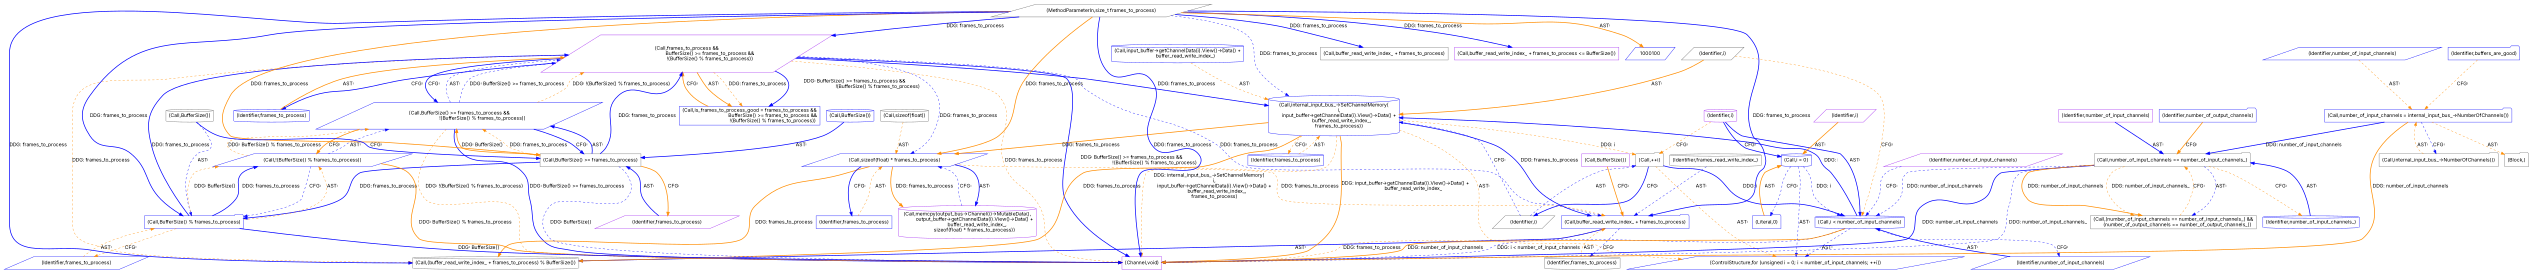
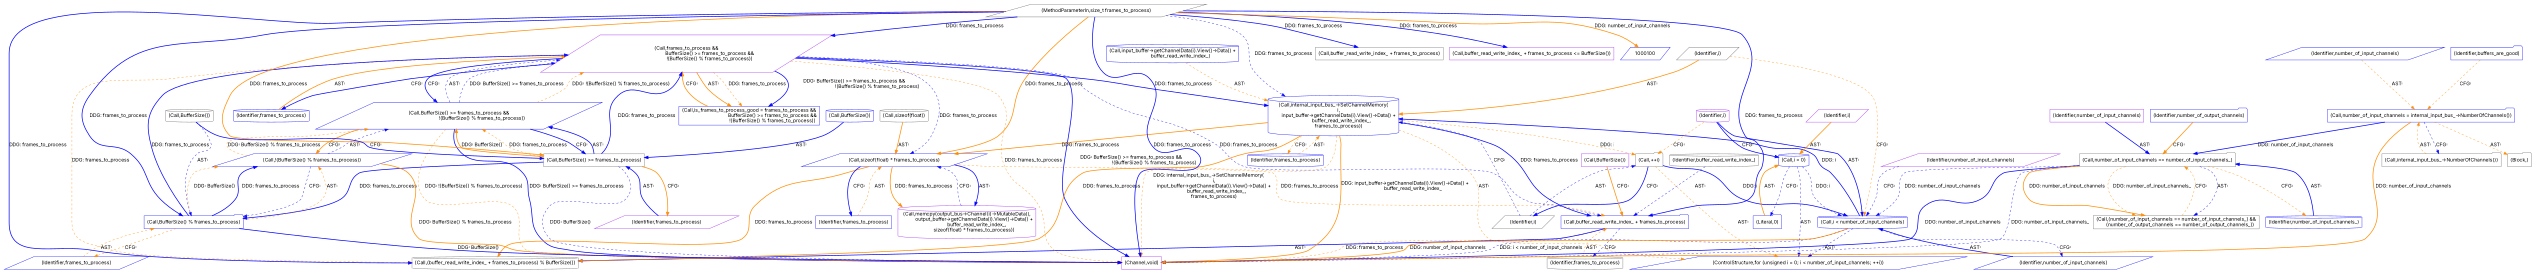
edge "(MethodParameterIn,size_t frames_to_process)" -> "1000100": label "AST: " -> "DDG: number_of_input_channels"
edge "(Call,sizeof(float))" -> "(Call,sizeof(float) * frames_to_process)": style dashed -> bold
node "(Identifier,frames_read_write_index_)": label "(Identifier,frames_read_write_index_)" -> "(Identifier,buffer_read_write_index_)"
